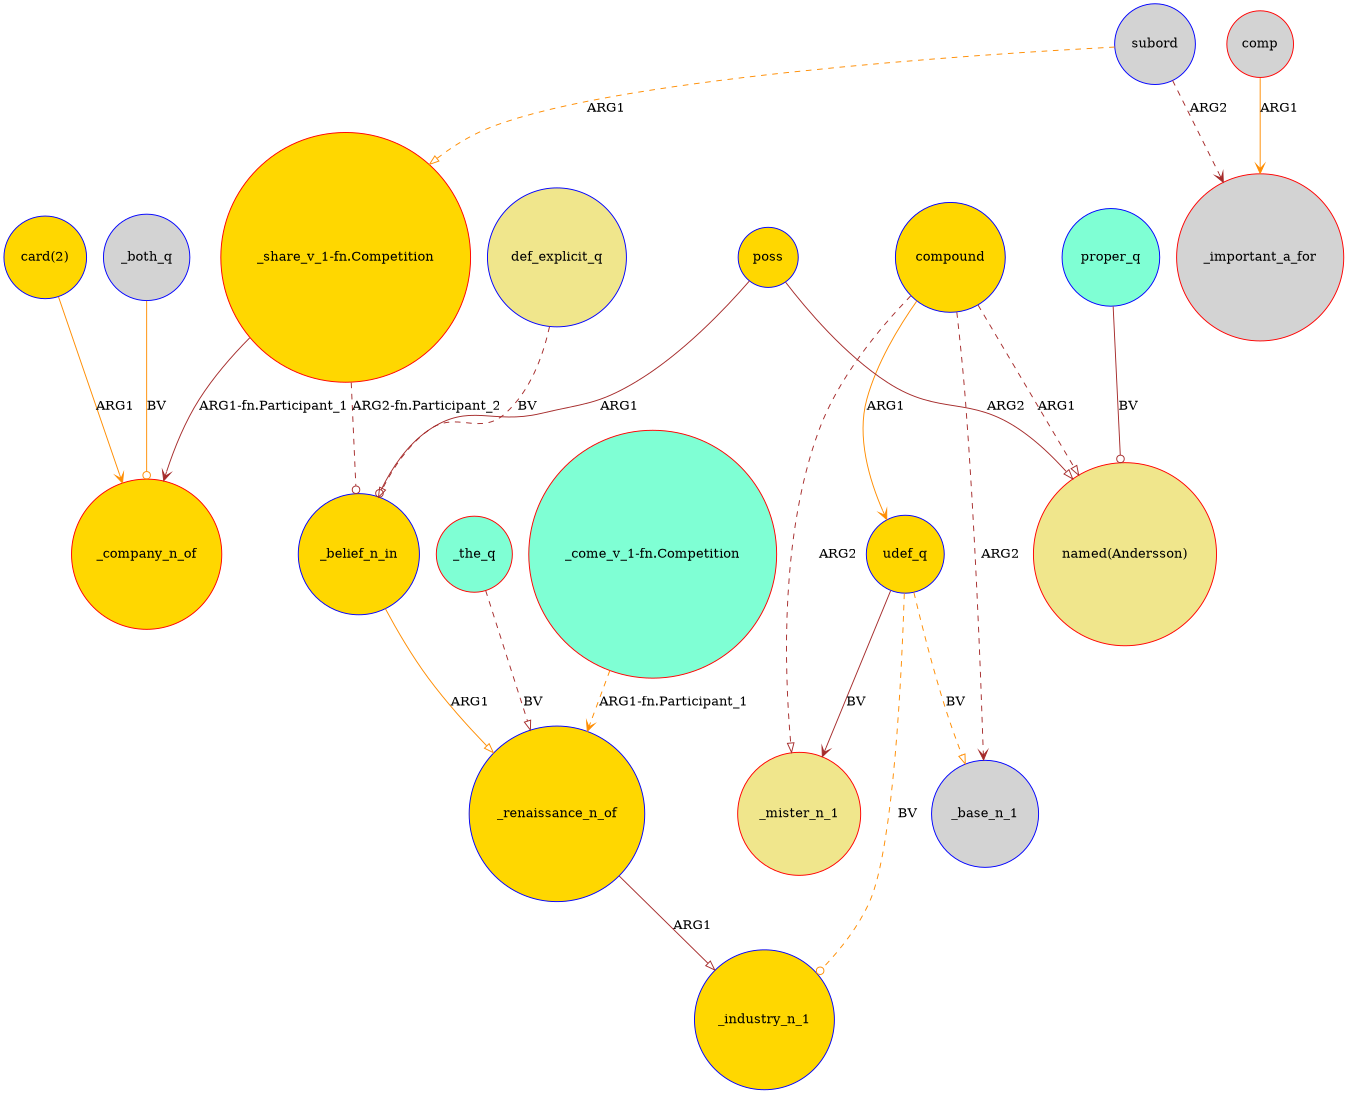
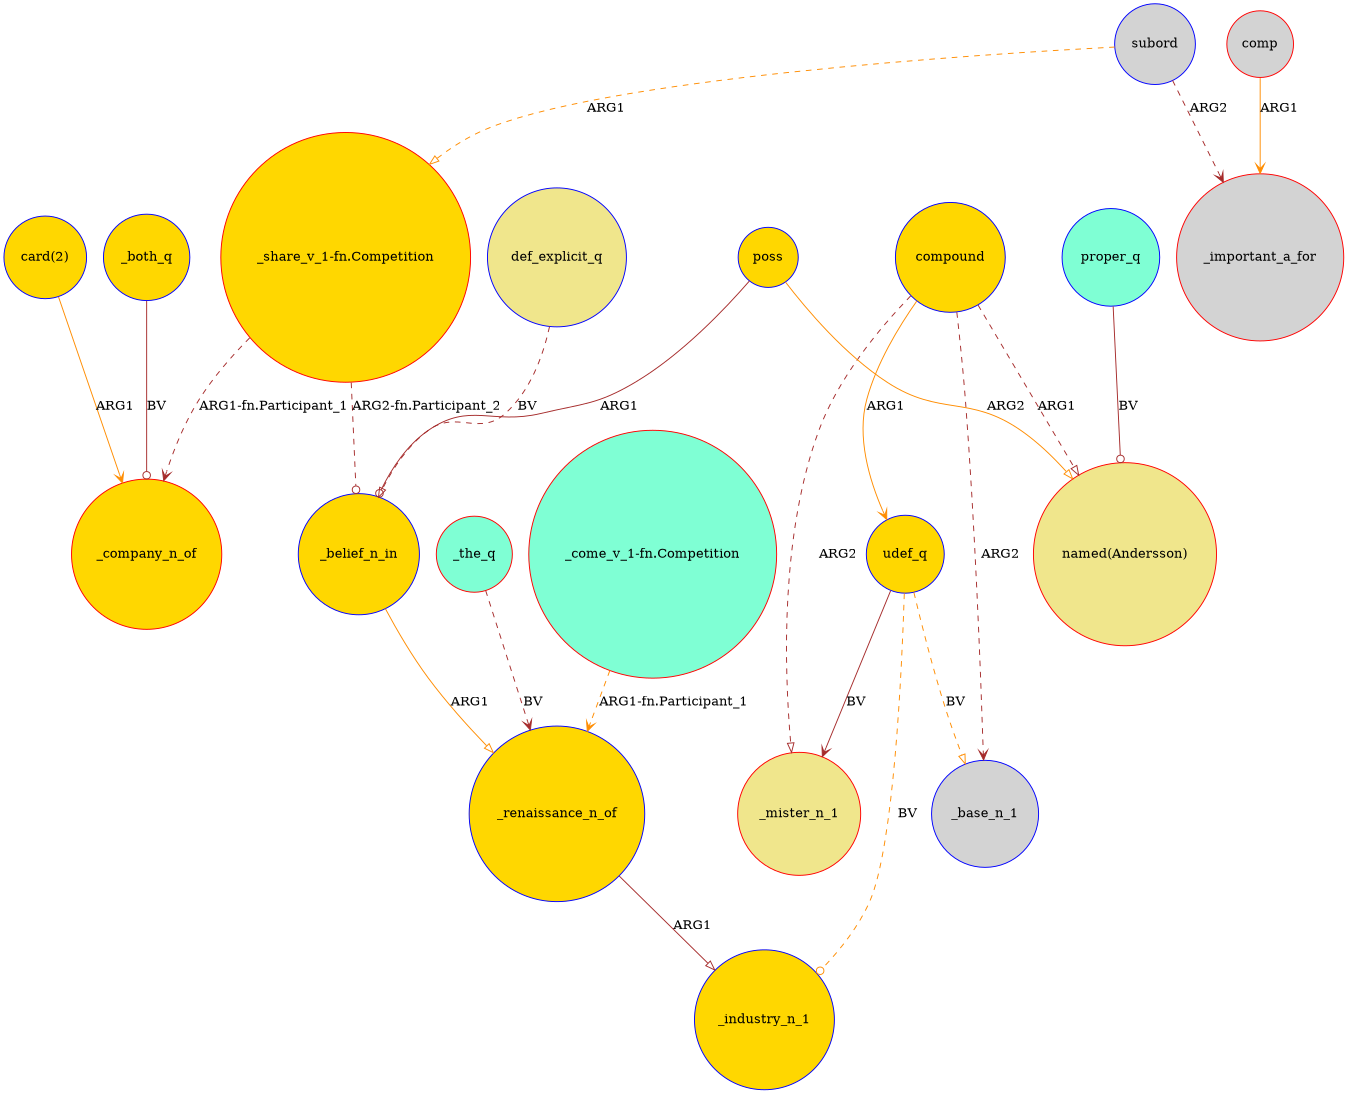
node "_both_q": fillcolor lightgrey -> gold
edge "_both_q" -> "_company_n_of": color darkorange -> brown
edge "poss" -> "named(Andersson)": color brown -> darkorange
edge "_share_v_1-fn.Competition" -> "_company_n_of": style solid -> dashed
edge "_the_q" -> "_renaissance_n_of": arrowhead onormal -> vee
